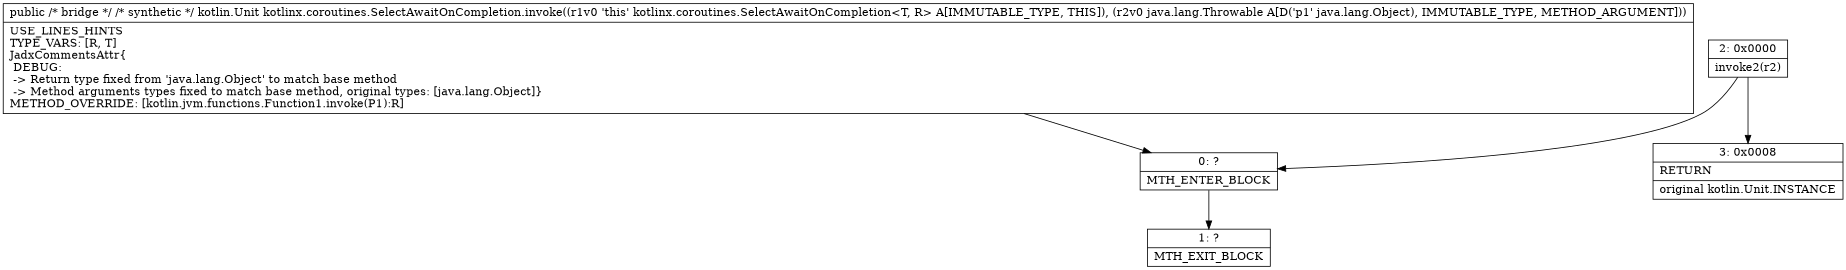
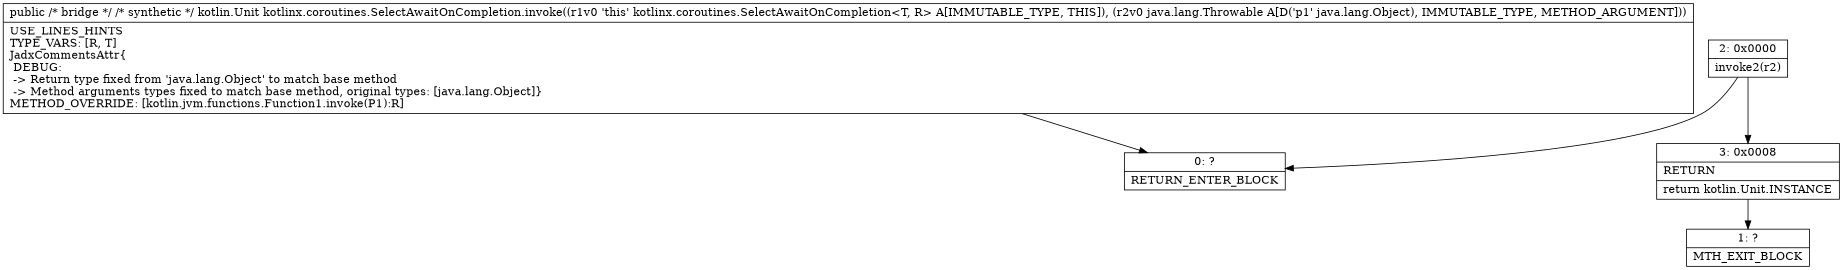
node "0: ?": text "MTH_ENTER_BLOCK" -> "RETURN_ENTER_BLOCK"
node "3: 0x0008": text "original kotlin.Unit.INSTANCE" -> "return kotlin.Unit.INSTANCE"
edge "0: ?" -> "1: ?": now "3: 0x0008" -> "1: ?"
